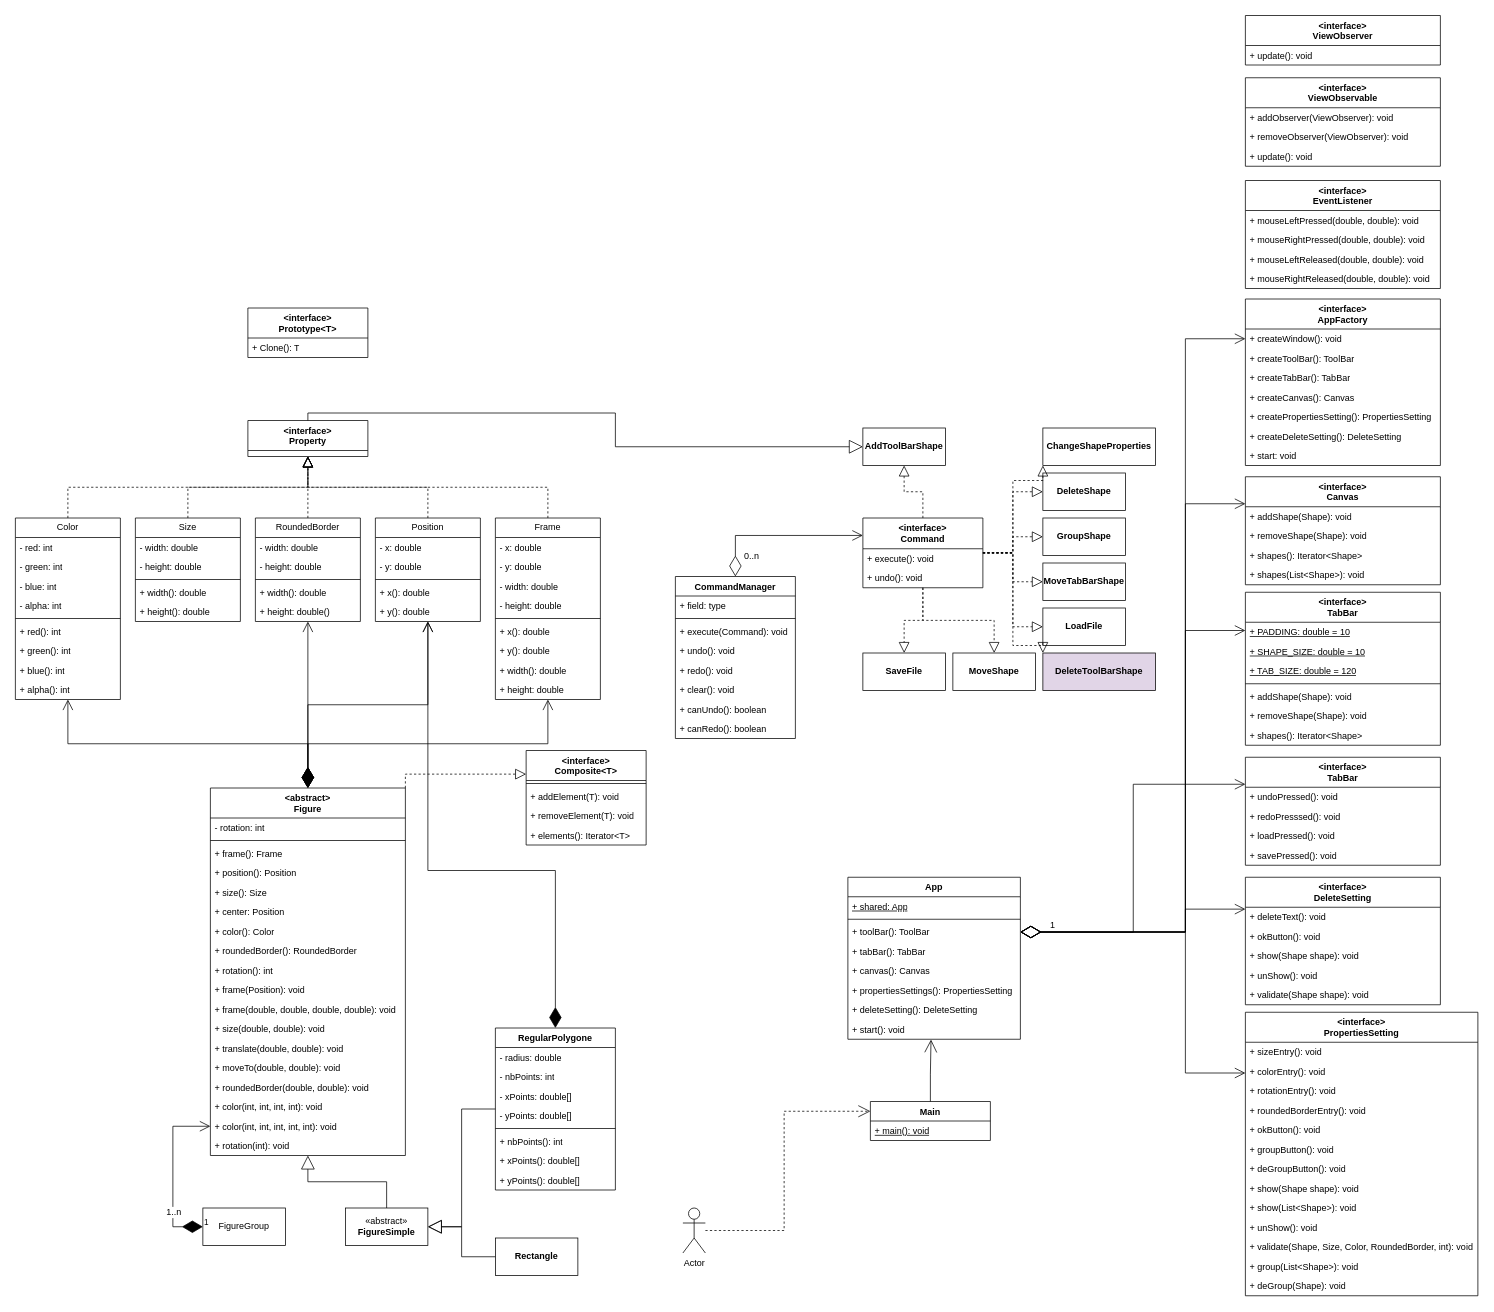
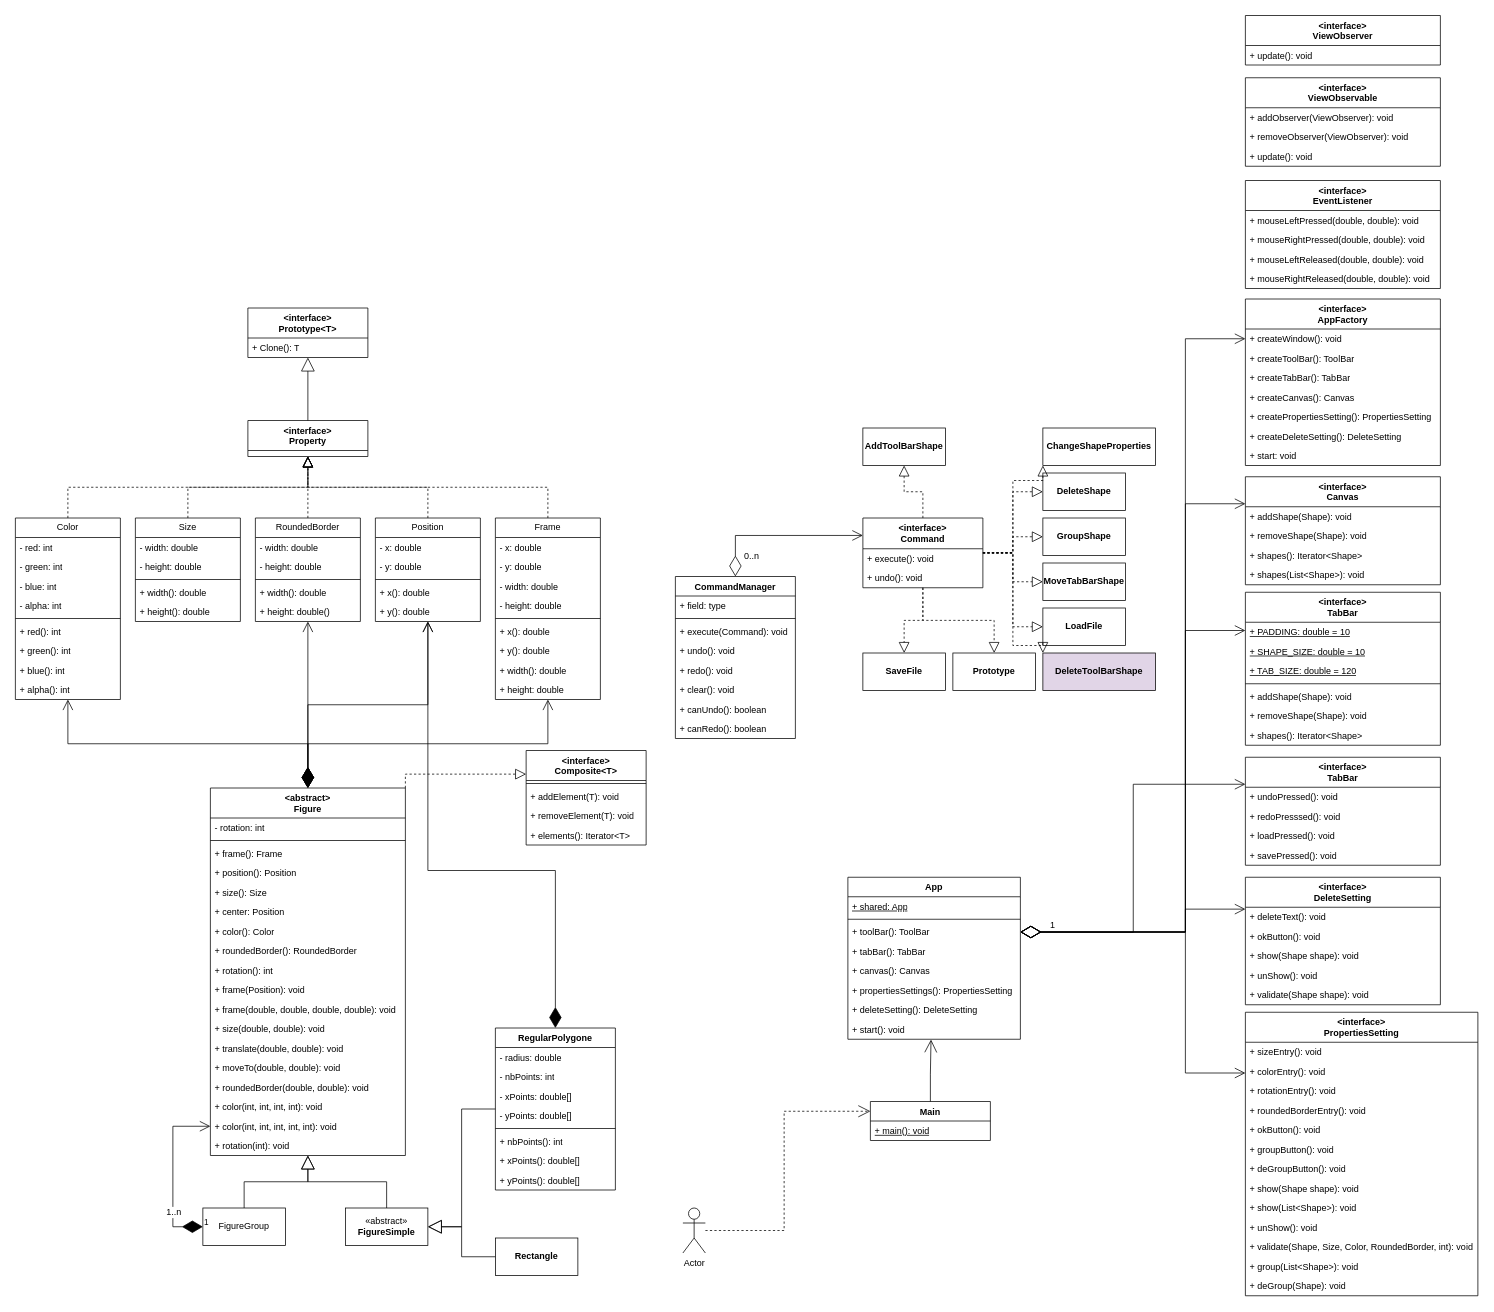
edge "<interface> Property" -> "AddToolBarShape": now "<interface> Property" -> "<interface> Prototype<T>"
node "MoveShape": label "MoveShape" -> "Prototype"
edge "FigureGroup" -> "<abstract> Figure": added
